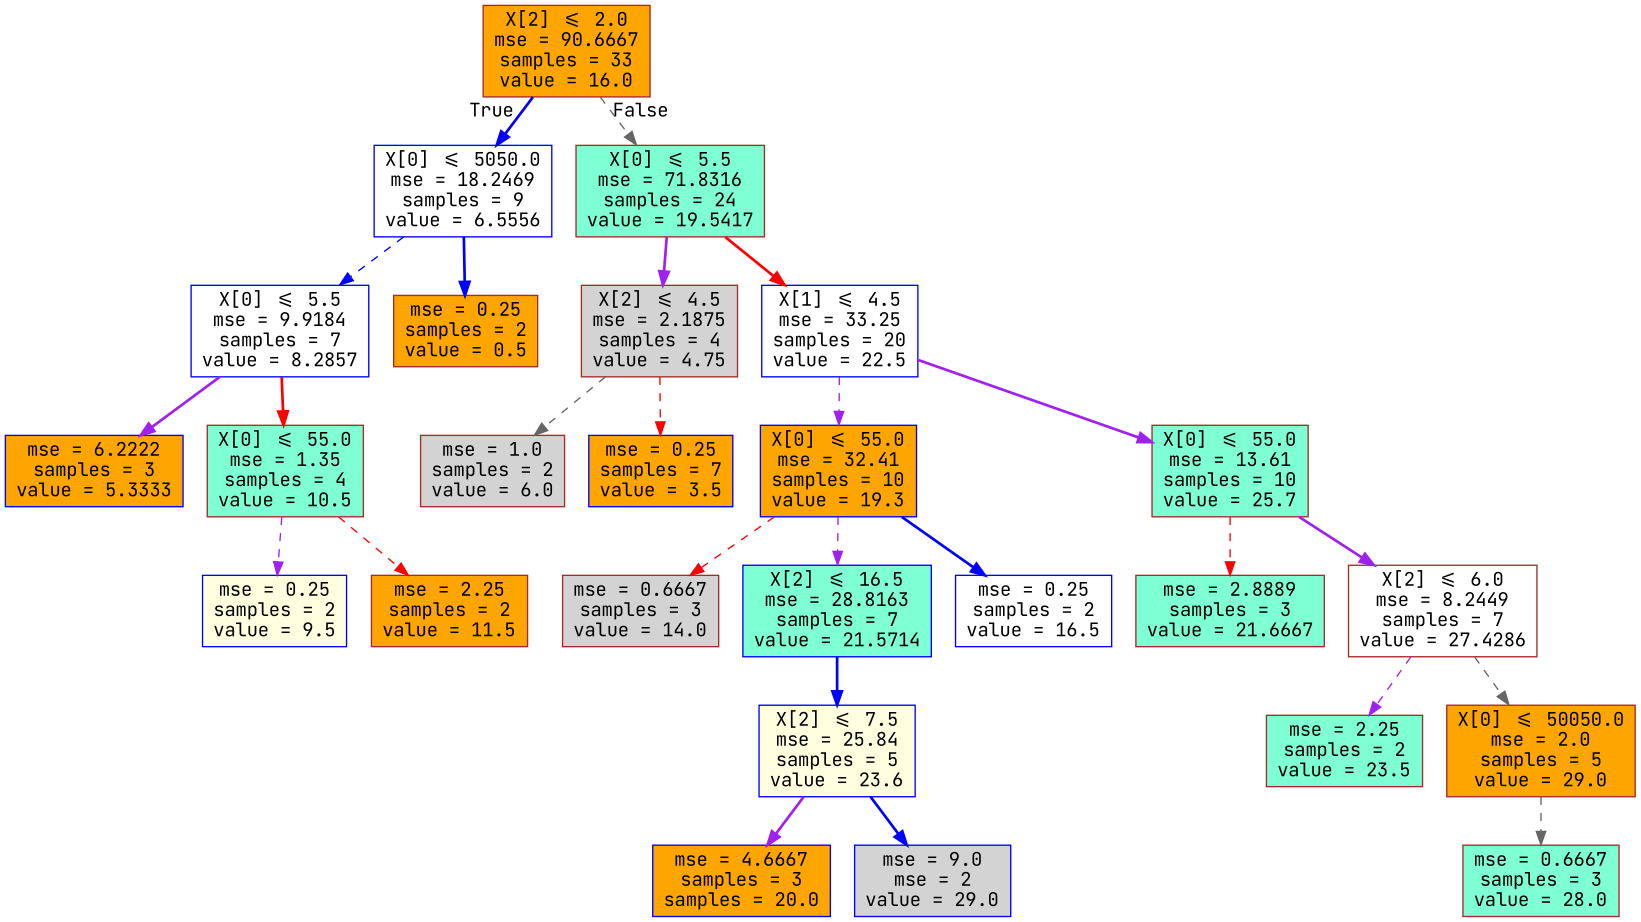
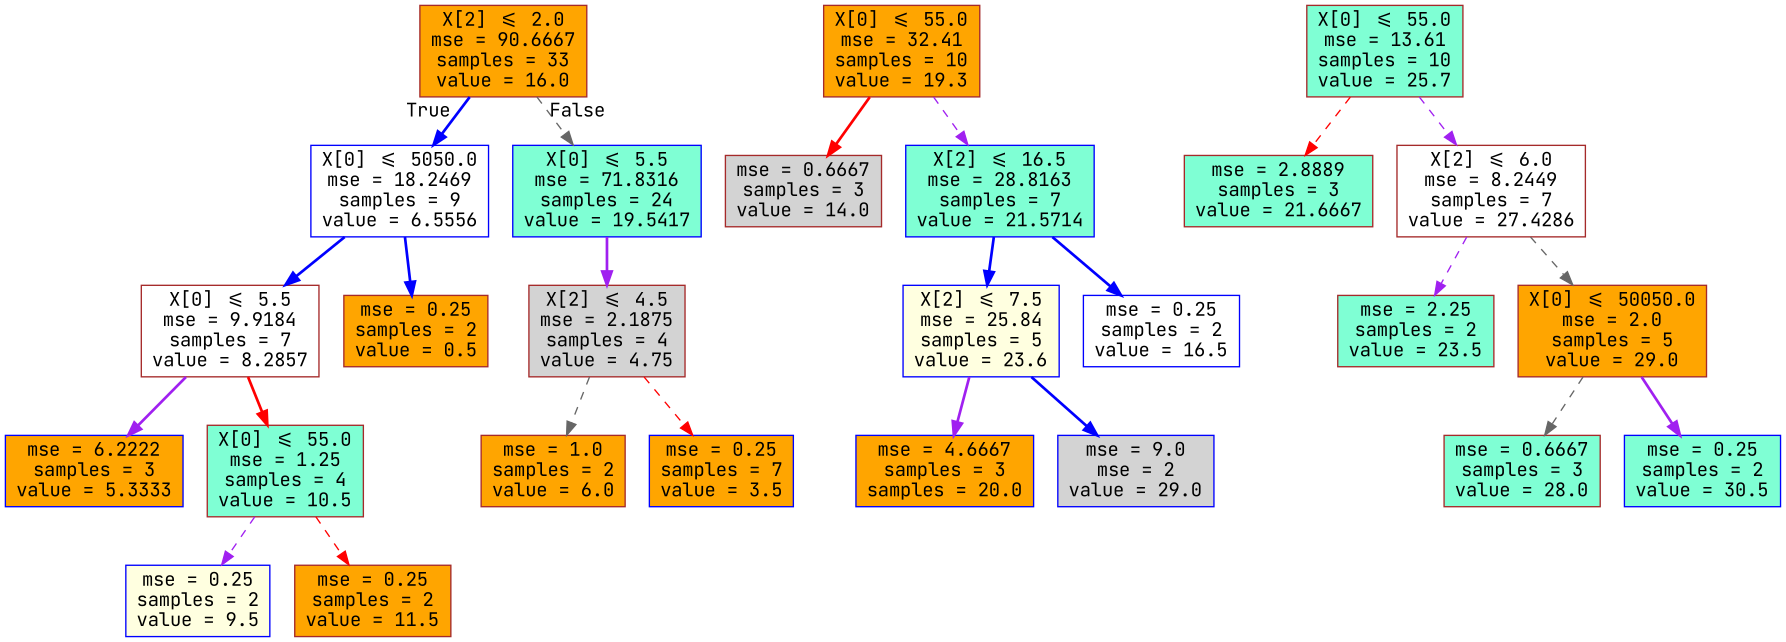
node "X[0] <= 5.5 mse = 71.8316 samples = 24 value = 19.5417": color brown -> blue
edge "X[0] <= 5050.0 mse = 18.2469 samples = 9 value = 6.5556" -> "X[0] <= 5.5 mse = 9.9184 samples = 7 value = 8.2857": style dashed -> bold
node "X[0] <= 5.5 mse = 9.9184 samples = 7 value = 8.2857": color blue -> brown
node "X[1] <= 4.5 mse = 33.25 samples = 20 value = 22.5": removed
node "X[0] <= 55.0 mse = 1.35 samples = 4 value = 10.5": label "X[0] <= 55.0 mse = 1.35 samples = 4 value = 10.5" -> "X[0] <= 55.0 mse = 1.25 samples = 4 value = 10.5"
node "mse = 1.0 samples = 2 value = 6.0": fillcolor lightgrey -> orange
node "X[0] <= 55.0 mse = 32.41 samples = 10 value = 19.3": color blue -> brown
node "mse = 0.25 samples = 2 value = 30.5": added
edge "X[0] <= 55.0 mse = 13.61 samples = 10 value = 25.7" -> "X[2] <= 6.0 mse = 8.2449 samples = 7 value = 27.4286": style bold -> dashed
edge "X[0] <= 55.0 mse = 32.41 samples = 10 value = 19.3" -> "mse = 0.6667 samples = 3 value = 14.0": style dashed -> bold
edge "X[0] <= 55.0 mse = 32.41 samples = 10 value = 19.3" -> "mse = 0.25 samples = 2 value = 16.5": now "X[2] <= 16.5 mse = 28.8163 samples = 7 value = 21.5714" -> "mse = 0.25 samples = 2 value = 16.5"
node "mse = 2.25 samples = 2 value = 11.5": label "mse = 2.25 samples = 2 value = 11.5" -> "mse = 0.25 samples = 2 value = 11.5"
